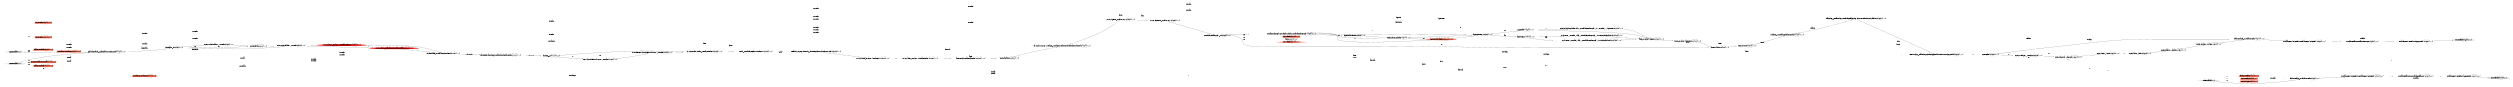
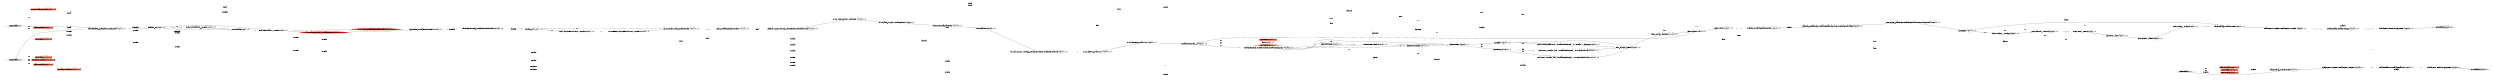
edge "computeNewIdealState['1', '0', '0']" -> "String resourceName@@@2@@@['1', '0', '0']": now "computeNewIdealState['1', '0', '0']" -> "CurrentStateOutput currentStateOutput@@@2@@@['0', '1', '0']"
node "taggedLiveNodes.add(instanceName)@@@31@@@['1', '1', '0']": fillcolor tomato -> white
edge "generateNewIdealState['0', '0', '1']" -> "ZNRecord newMapping@@@2@@@['0', '0', '1']": label "true" -> "resourceName"
